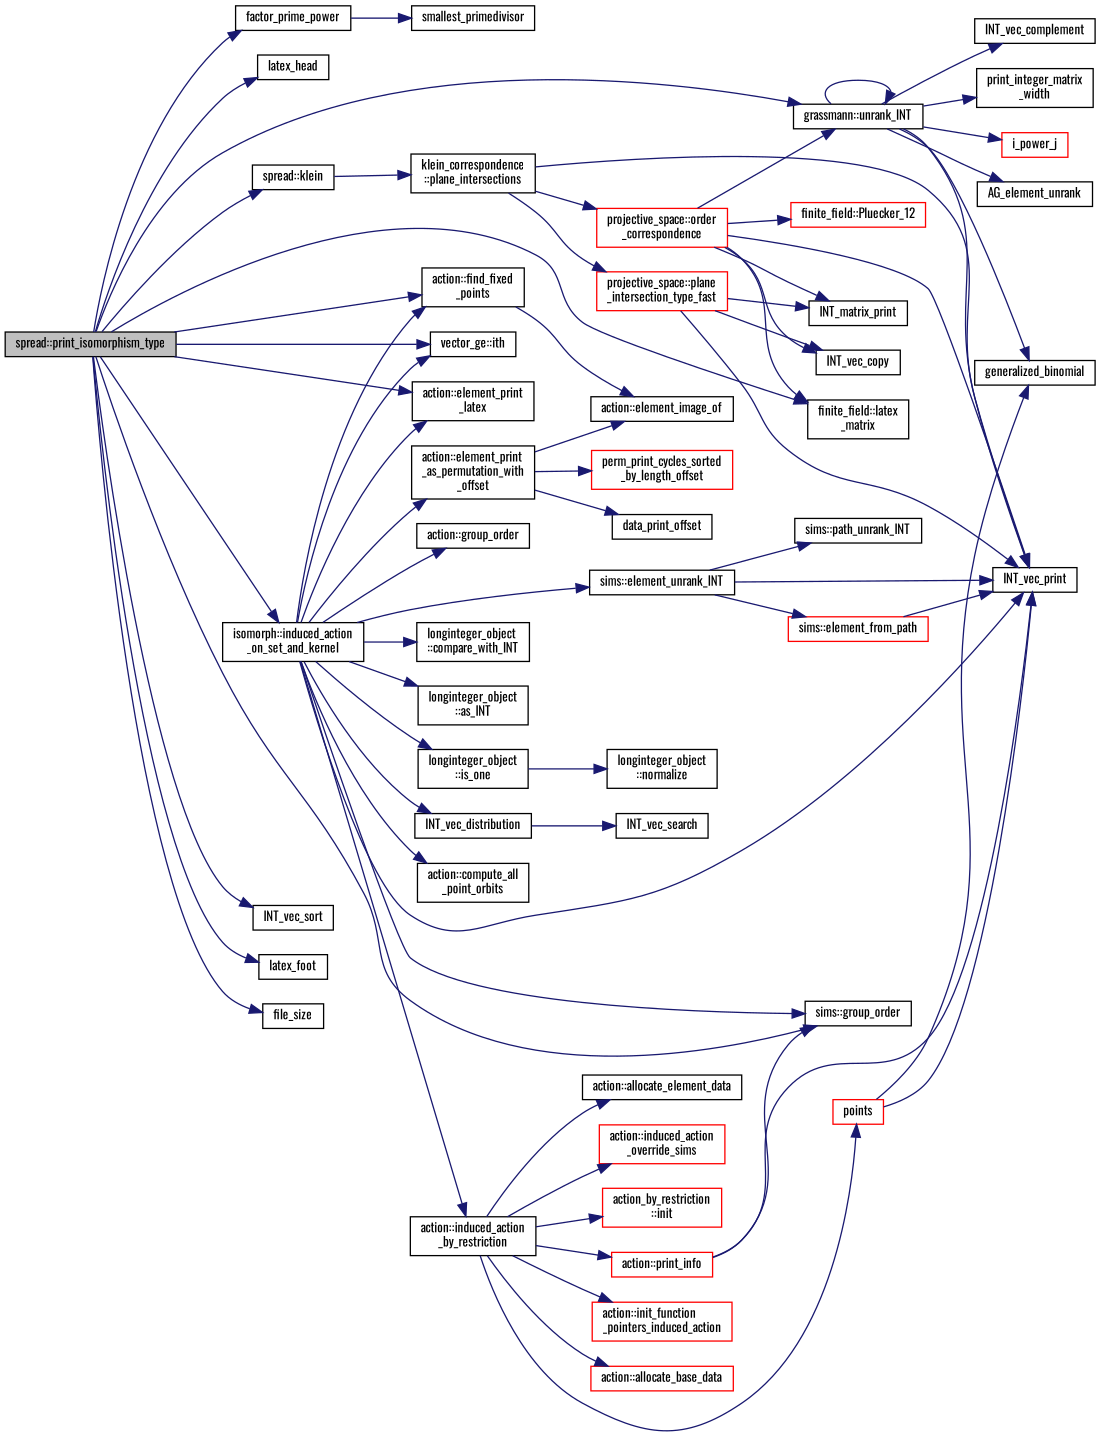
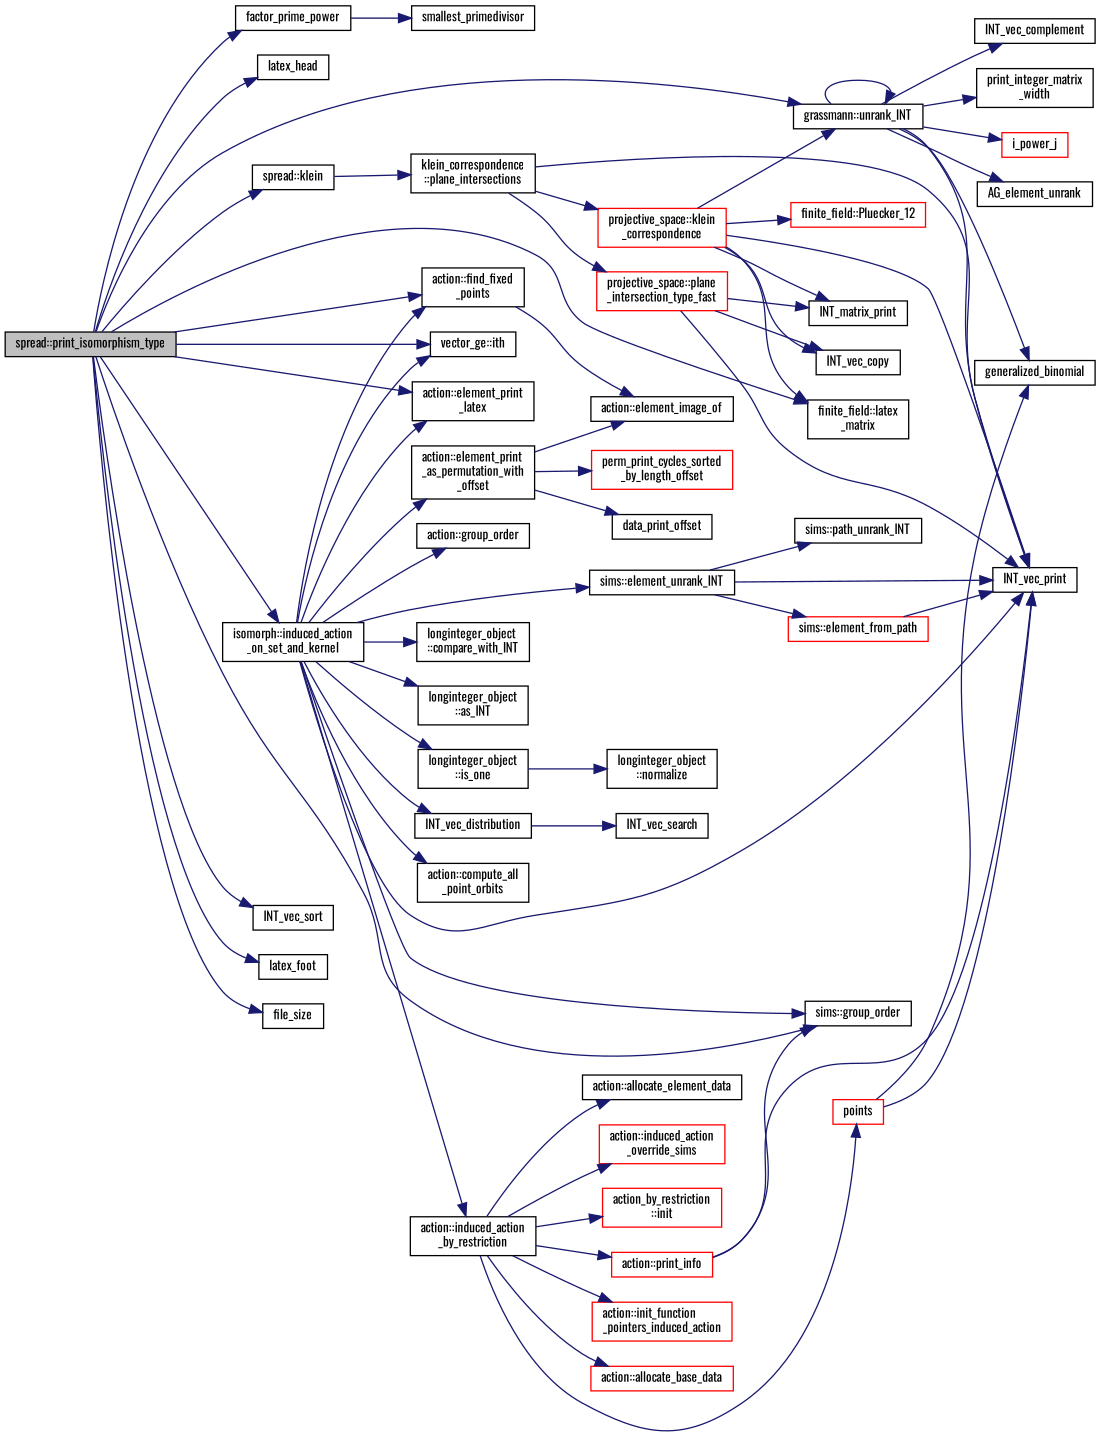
node "projective_space::order _correspondence": label "projective_space::order _correspondence" -> "projective_space::klein _correspondence"
